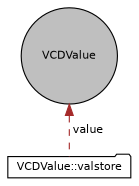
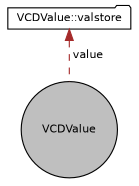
edge "VCDValue::valstore" -> "VCDValue": reversed
